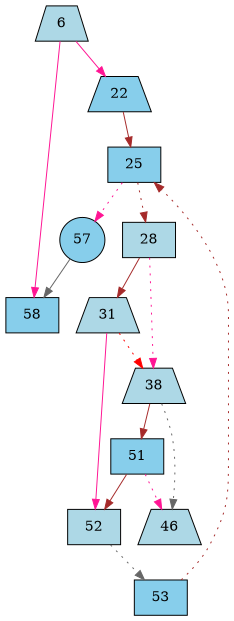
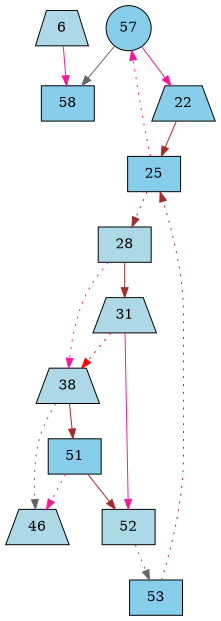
edge "6" -> "22": now "57" -> "22"
